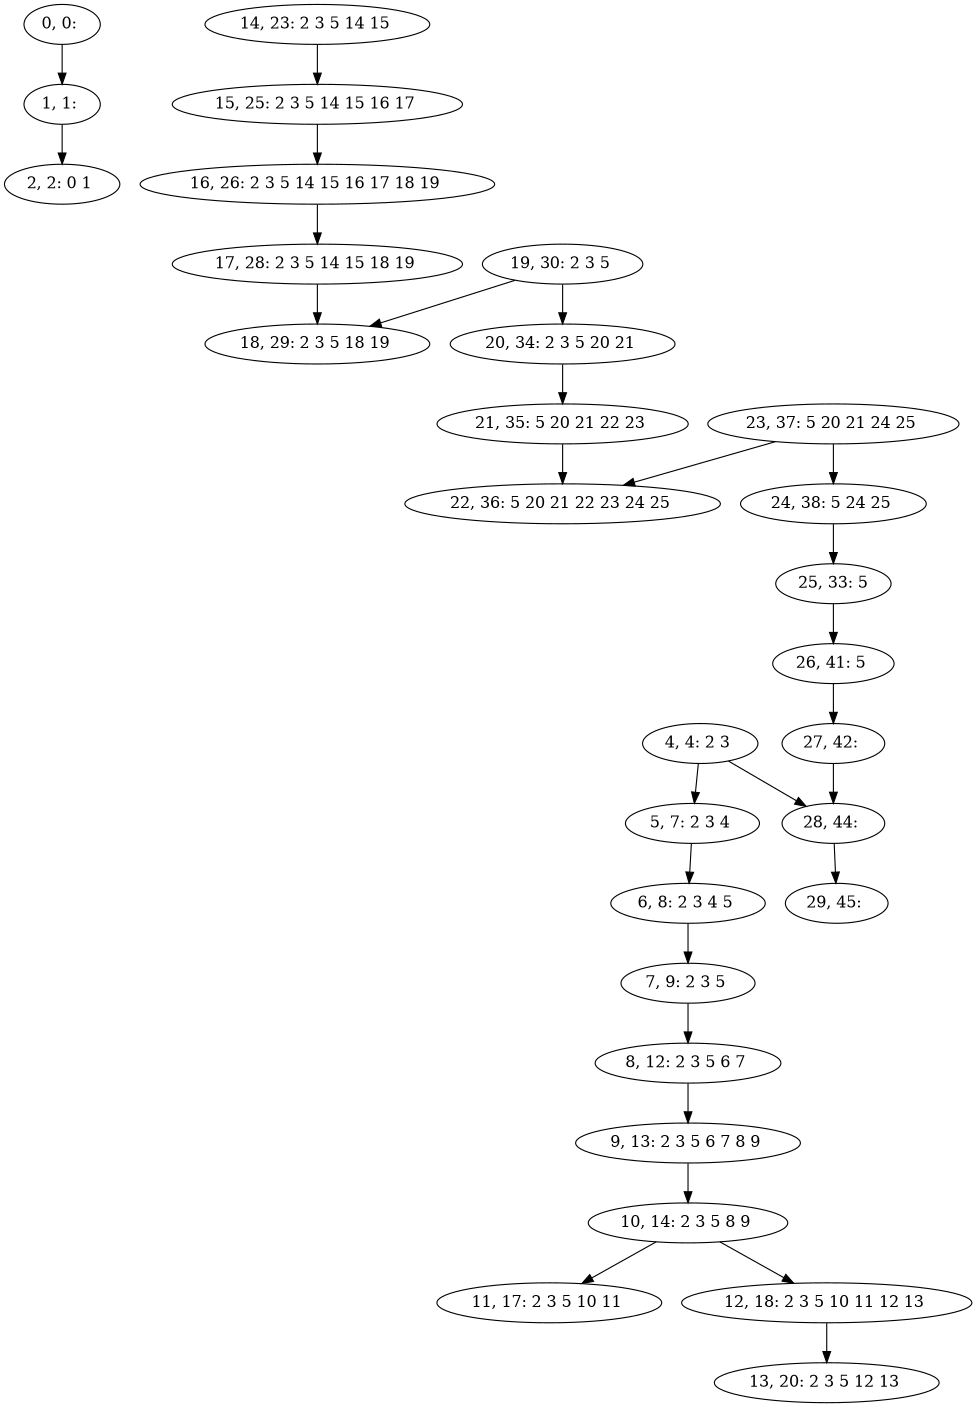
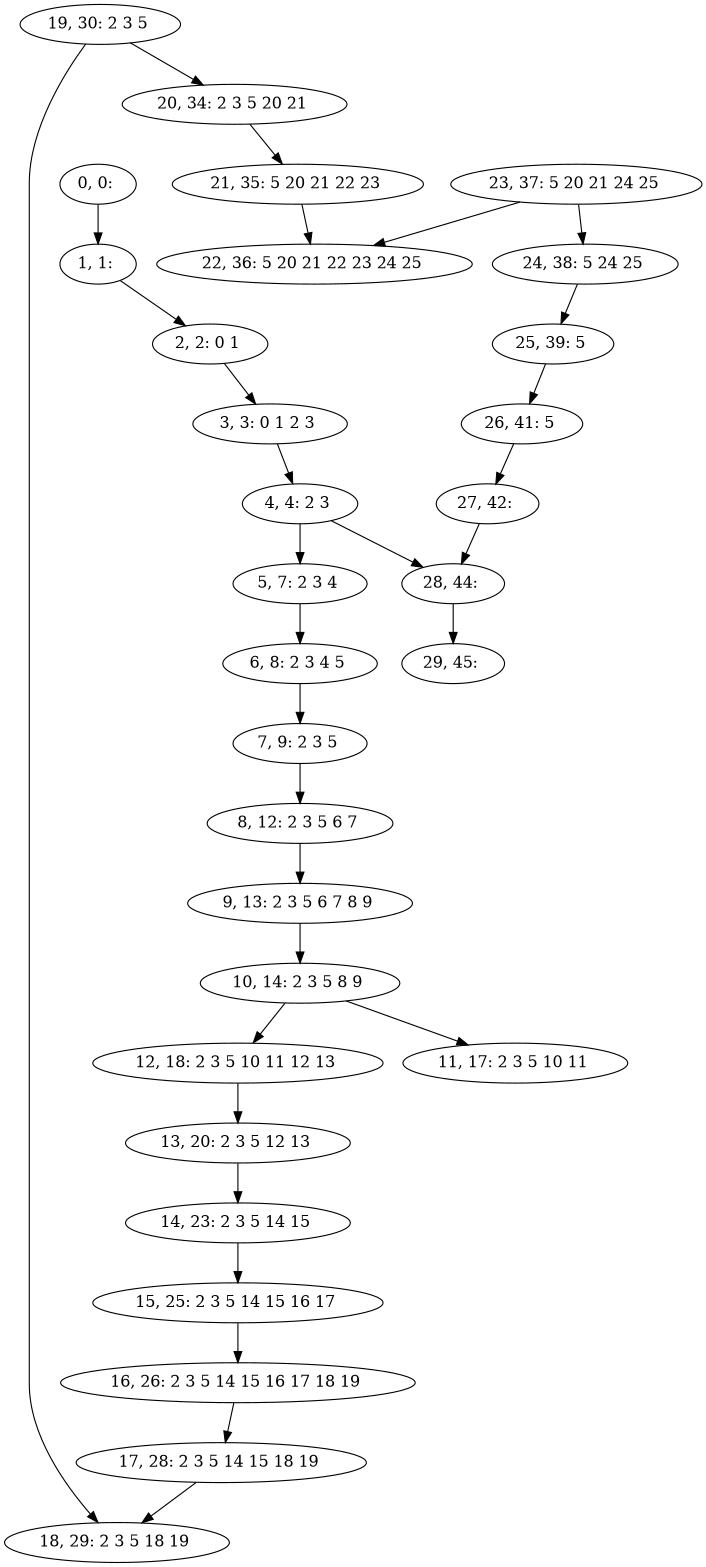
node "3, 3: 0 1 2 3": added
node "25, 33: 5": label "25, 33: 5" -> "25, 39: 5"
edge "13, 20: 2 3 5 12 13" -> "14, 23: 2 3 5 14 15": added
